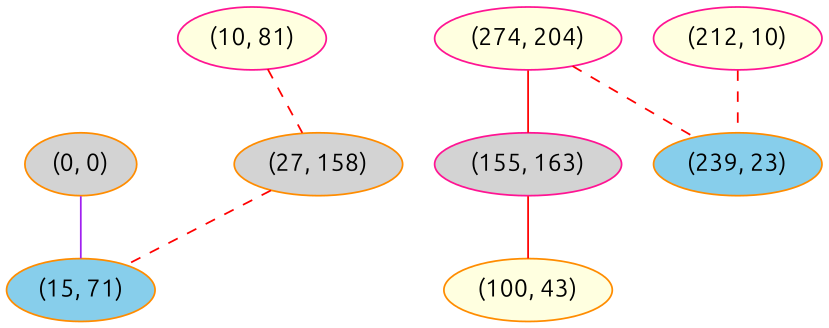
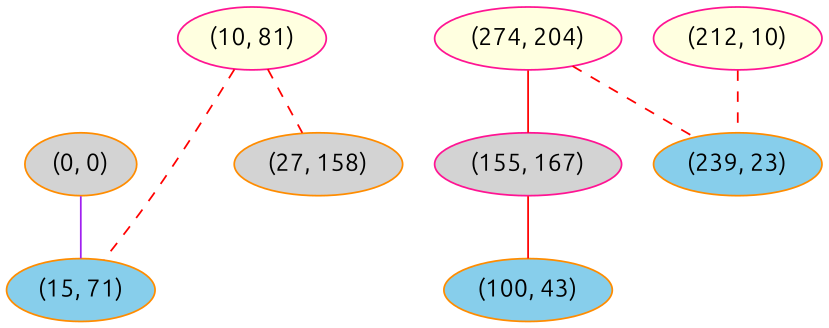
node "(155, 163)": label "(155, 163)" -> "(155, 167)"
edge "(27, 158)" -- "(15, 71)": now "(10, 81)" -- "(15, 71)"
node "(100, 43)": fillcolor lightyellow -> skyblue
